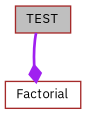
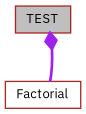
edge "TEST" -> "Factorial": reversed
